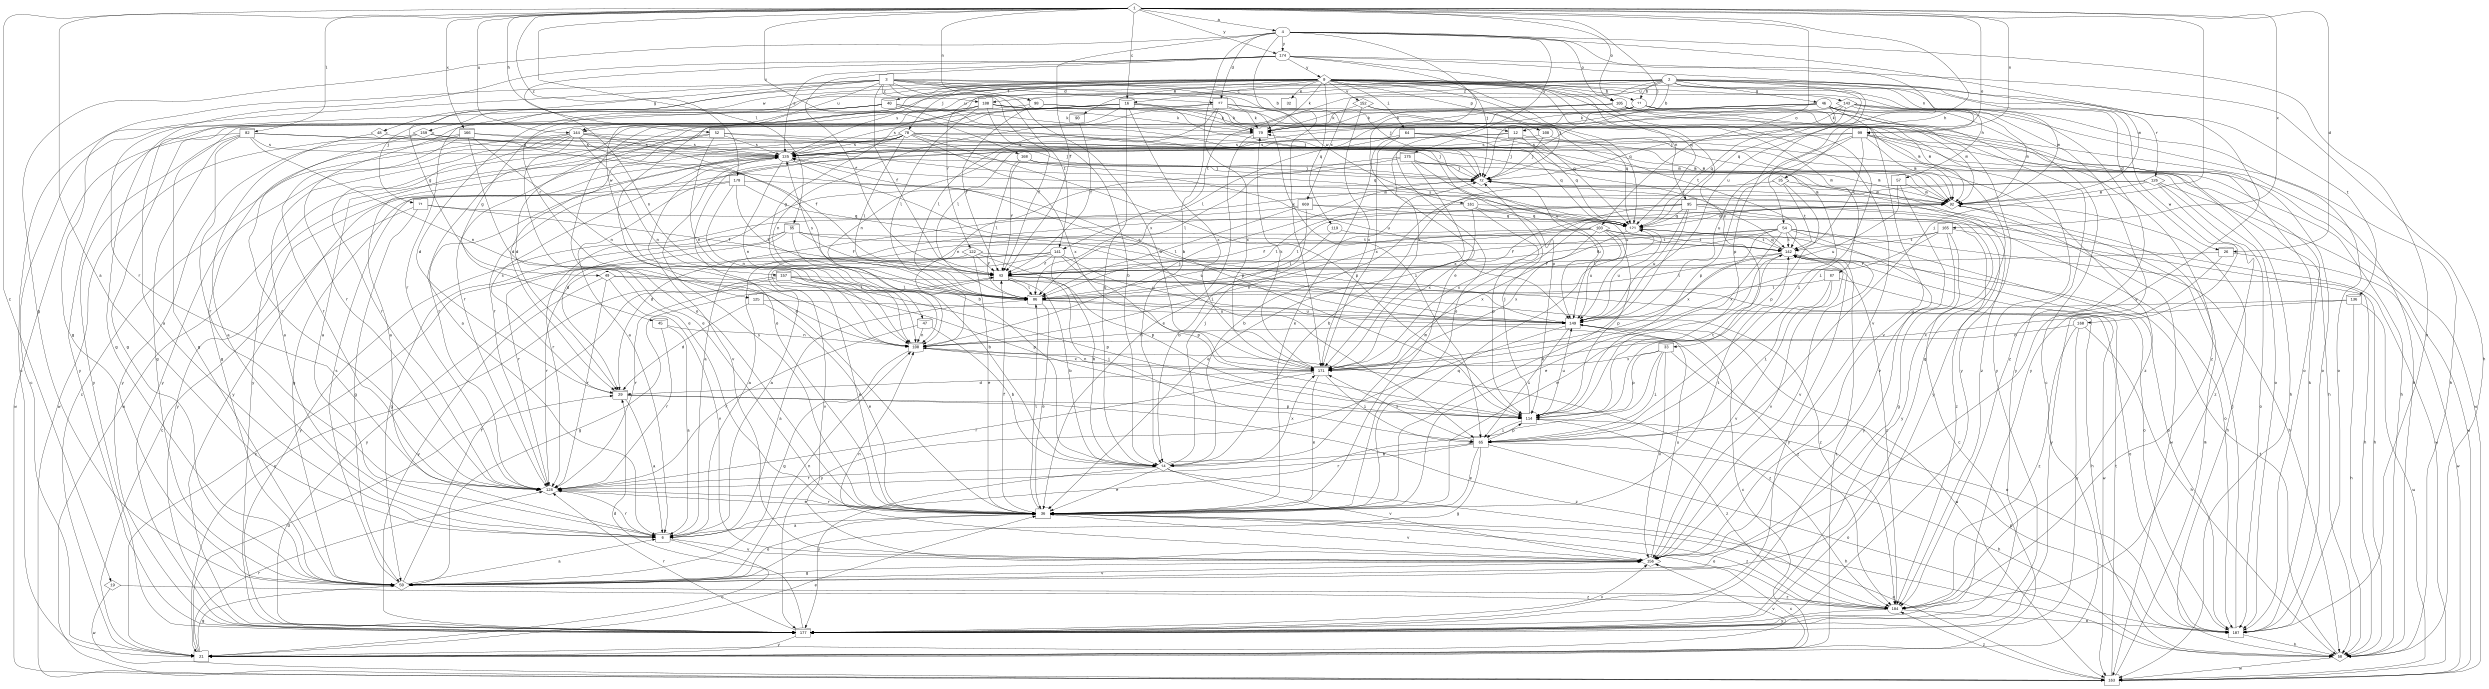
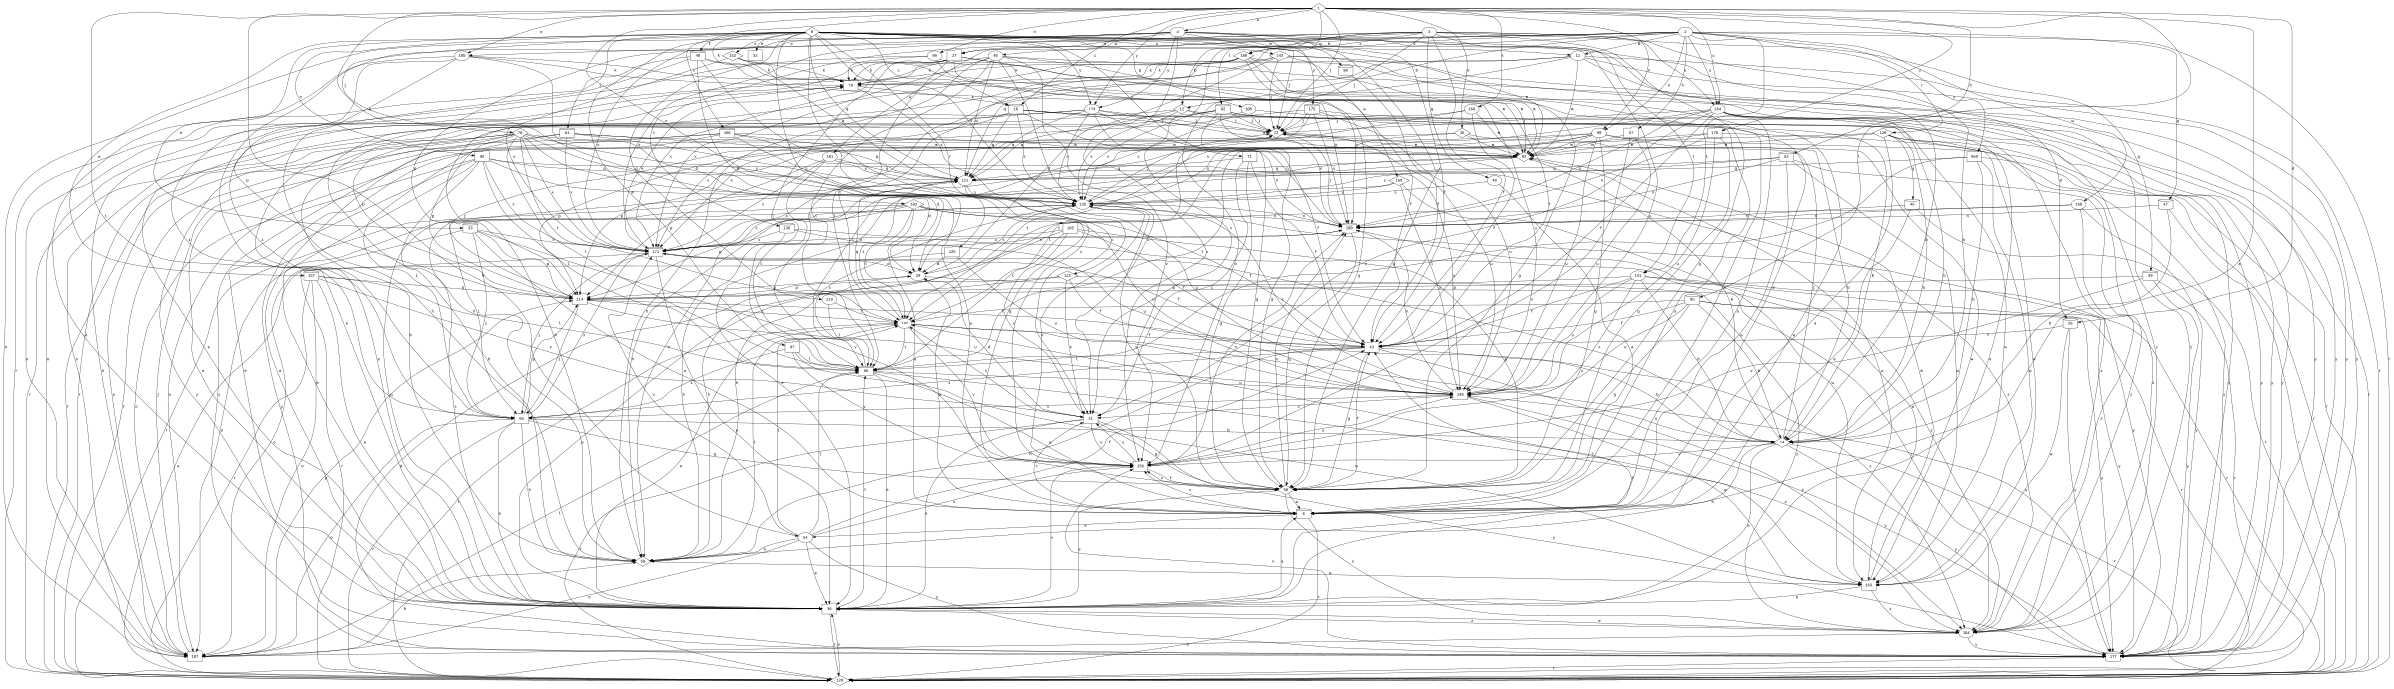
edge "174" -> "0": reversed
node "3": shape folder -> ellipse
node "180": shape folder -> diamond
edge "2" -> "45": now "126" -> "45"
edge "16" -> "79": reversed
edge "11" -> "156": added, label "v"
node "48": shape diamond -> ellipse
node "144": label "144" -> "164"
node "12": shape folder -> diamond
node "99": shape folder -> ellipse
edge "180" -> "163": now "180" -> "58"
edge "72" -> "29": now "70" -> "29"
edge "54" -> "6": reversed
edge "171" -> "43": added, label "f"
node "49": shape diamond -> cylinder
edge "49" -> "86": now "107" -> "86"
node "29": shape cylinder -> ellipse
edge "14" -> "149": added, label "u"
edge "125" -> "36": now "125" -> "128"
edge "36" -> "142": now "128" -> "142"
node "156": shape diamond -> folder
edge "156" -> "50": label "g" -> "f"
node "19": removed
edge "177" -> "21": reversed
